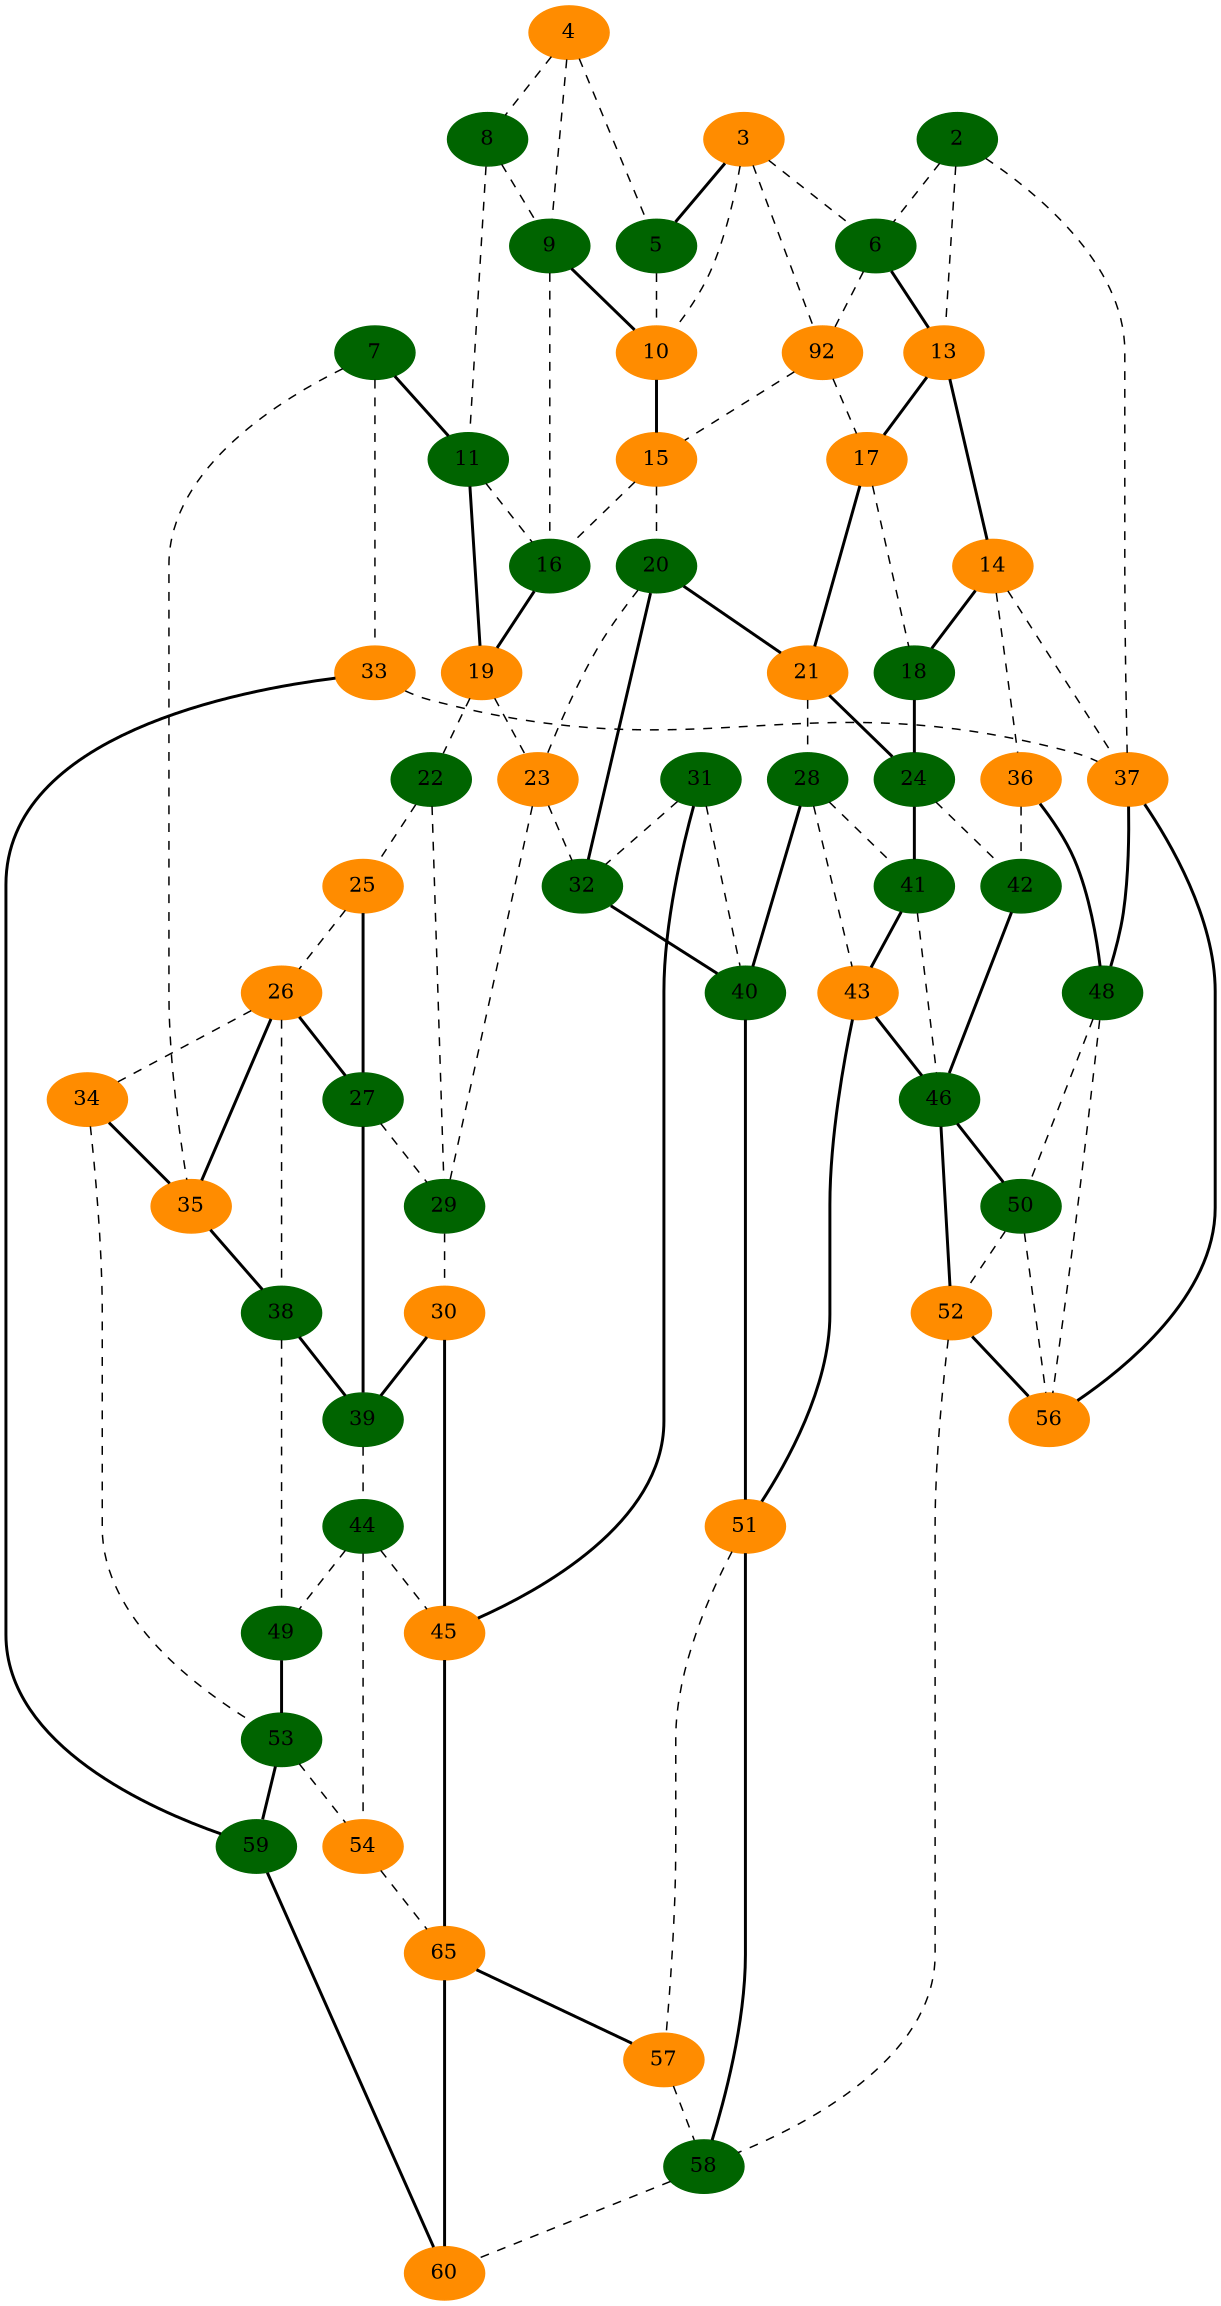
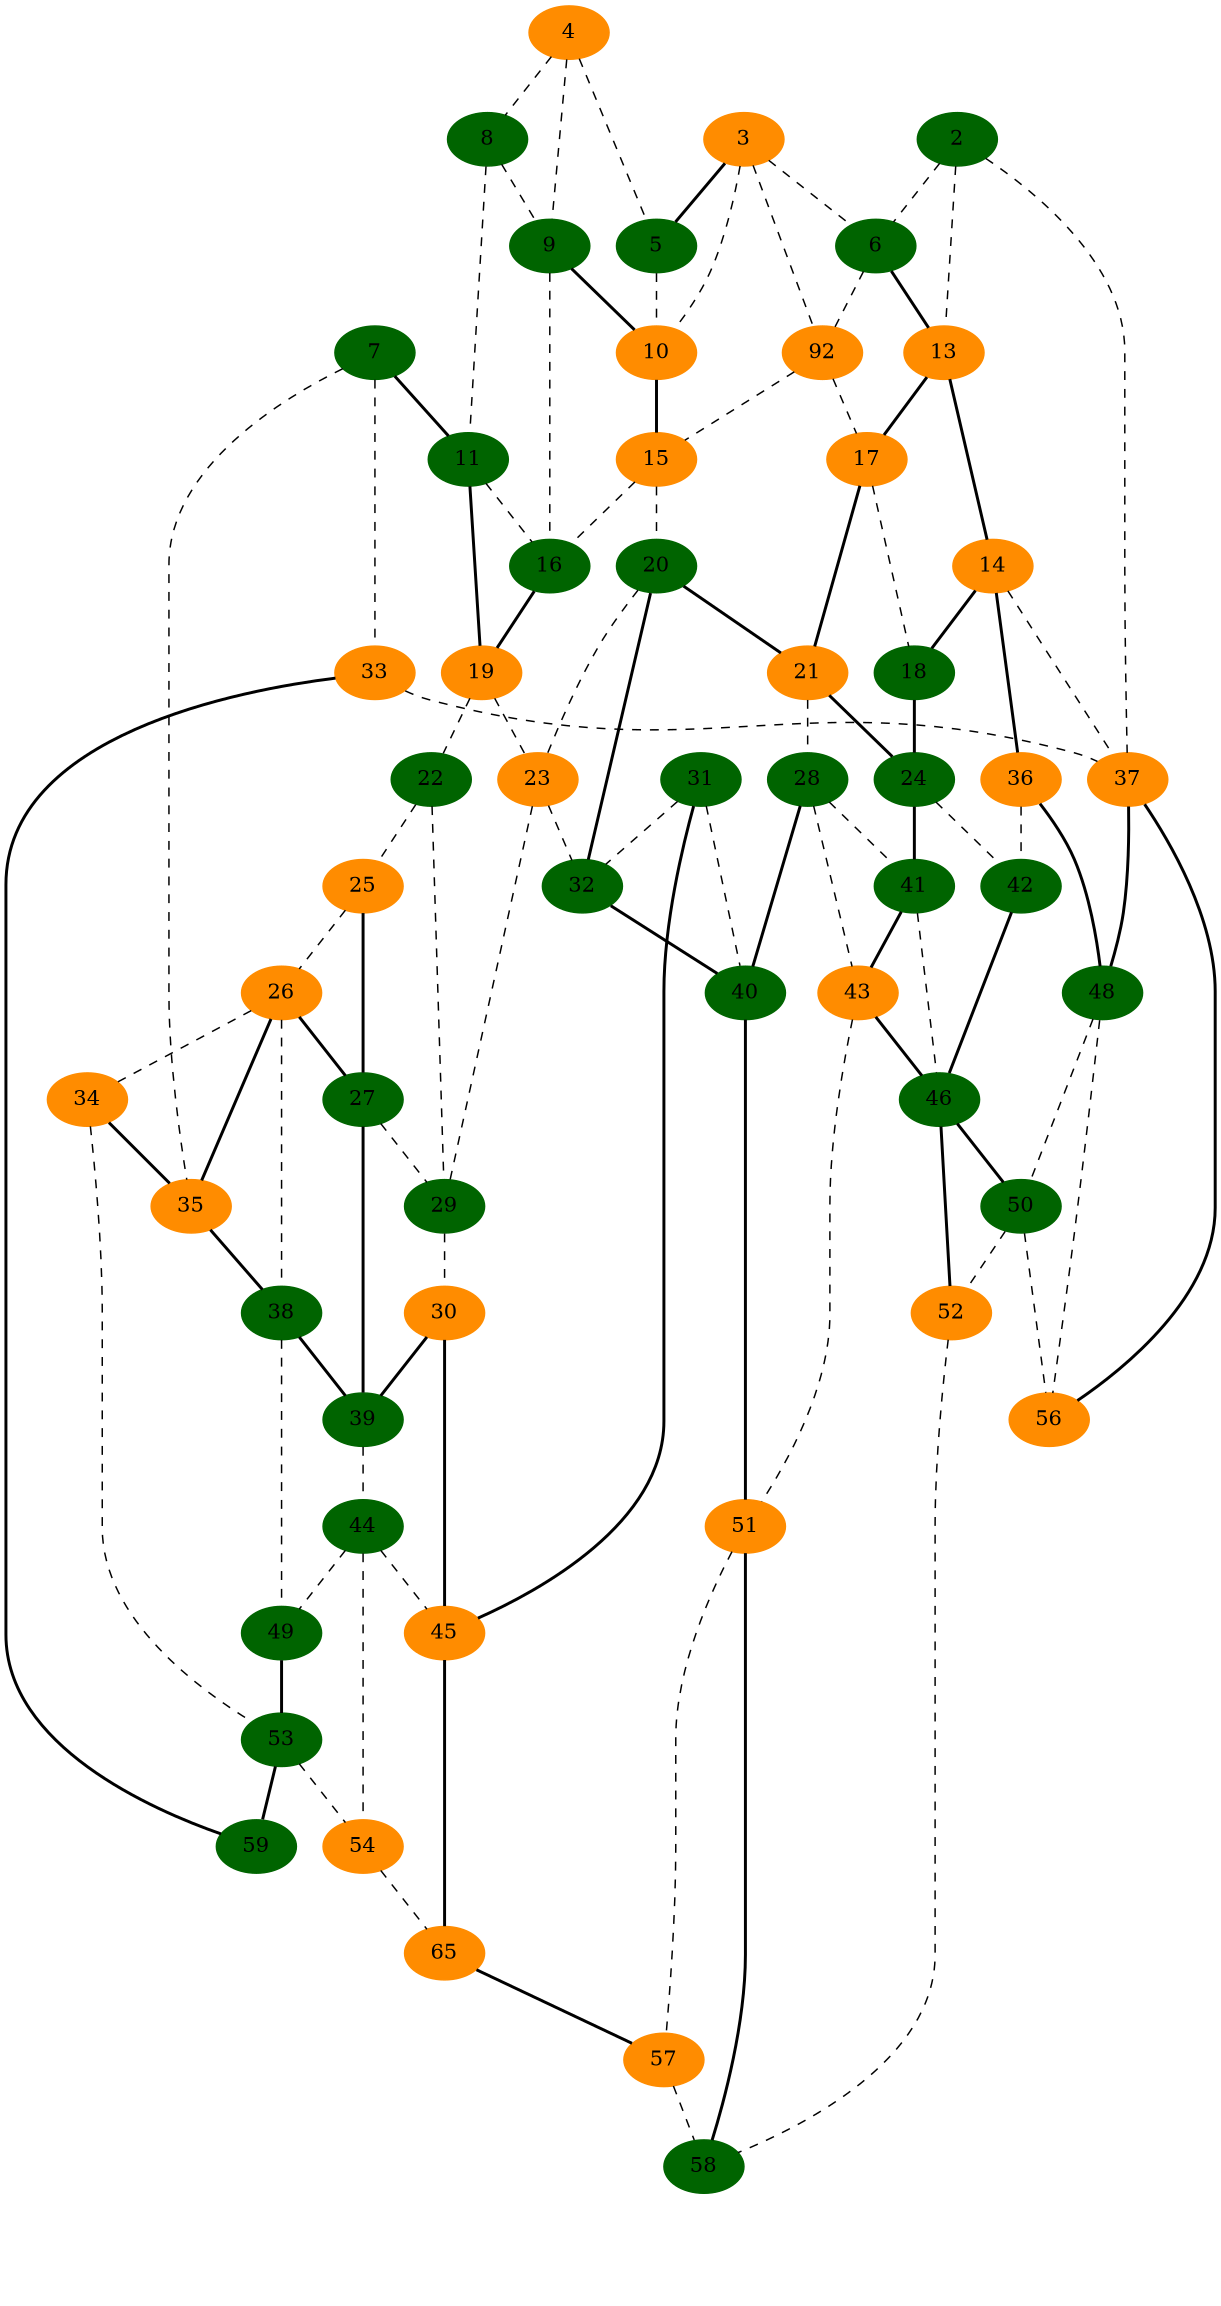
edge "14" -- "36": style dashed -> bold
edge "43" -- "51": style bold -> dashed
edge "52" -- "56": removed
node "60": removed
